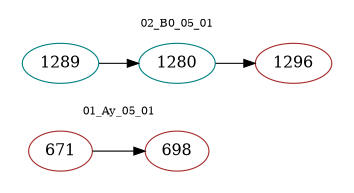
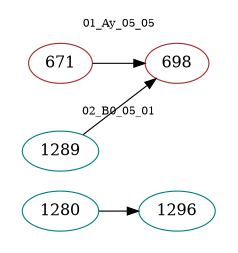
edge "1289" -> "1280": now "1289" -> "698"
node "1296": color brown -> teal
cluster "01_Ay_05_01": label "01_Ay_05_01" -> "01_Ay_05_05"
